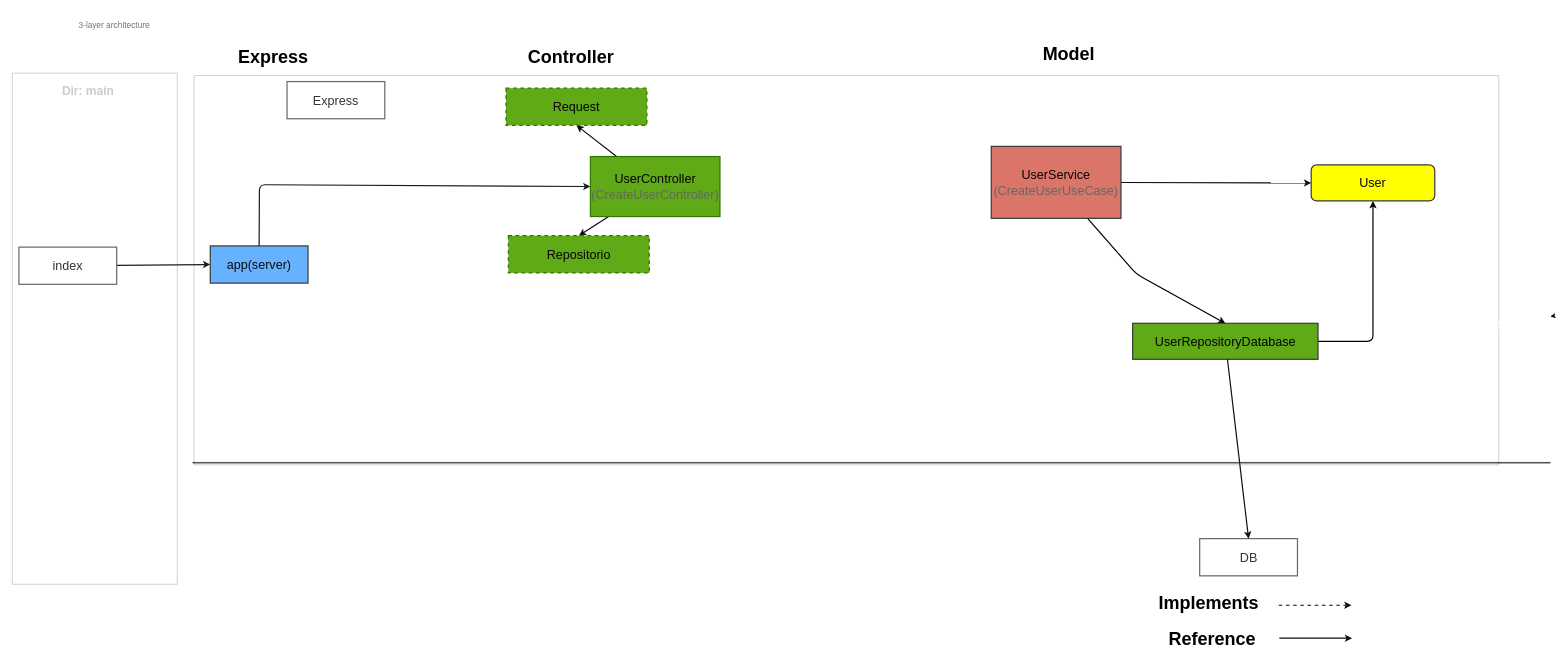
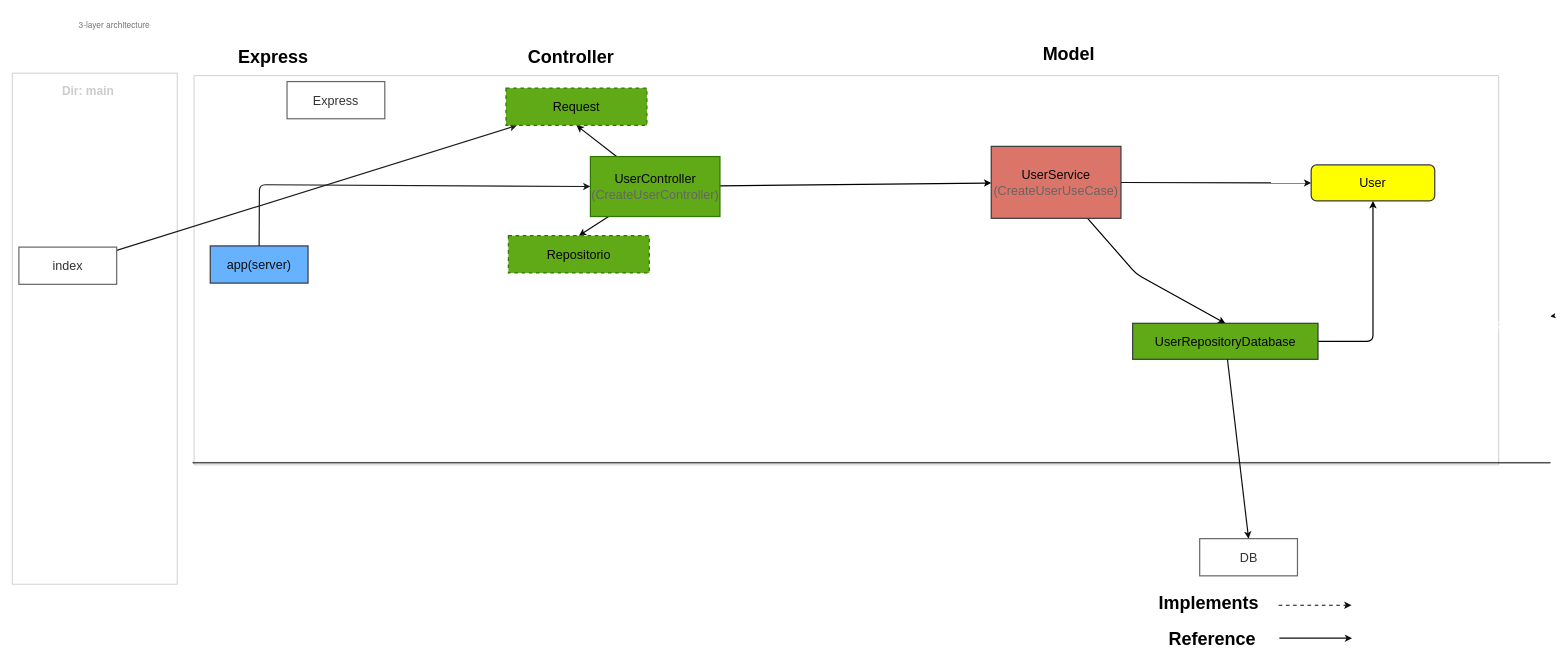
edge "UserController (CreateUserController)" -> "UserService (CreateUserUseCase)": added
edge "index" -> "app(server)": now "index" -> "Request"
